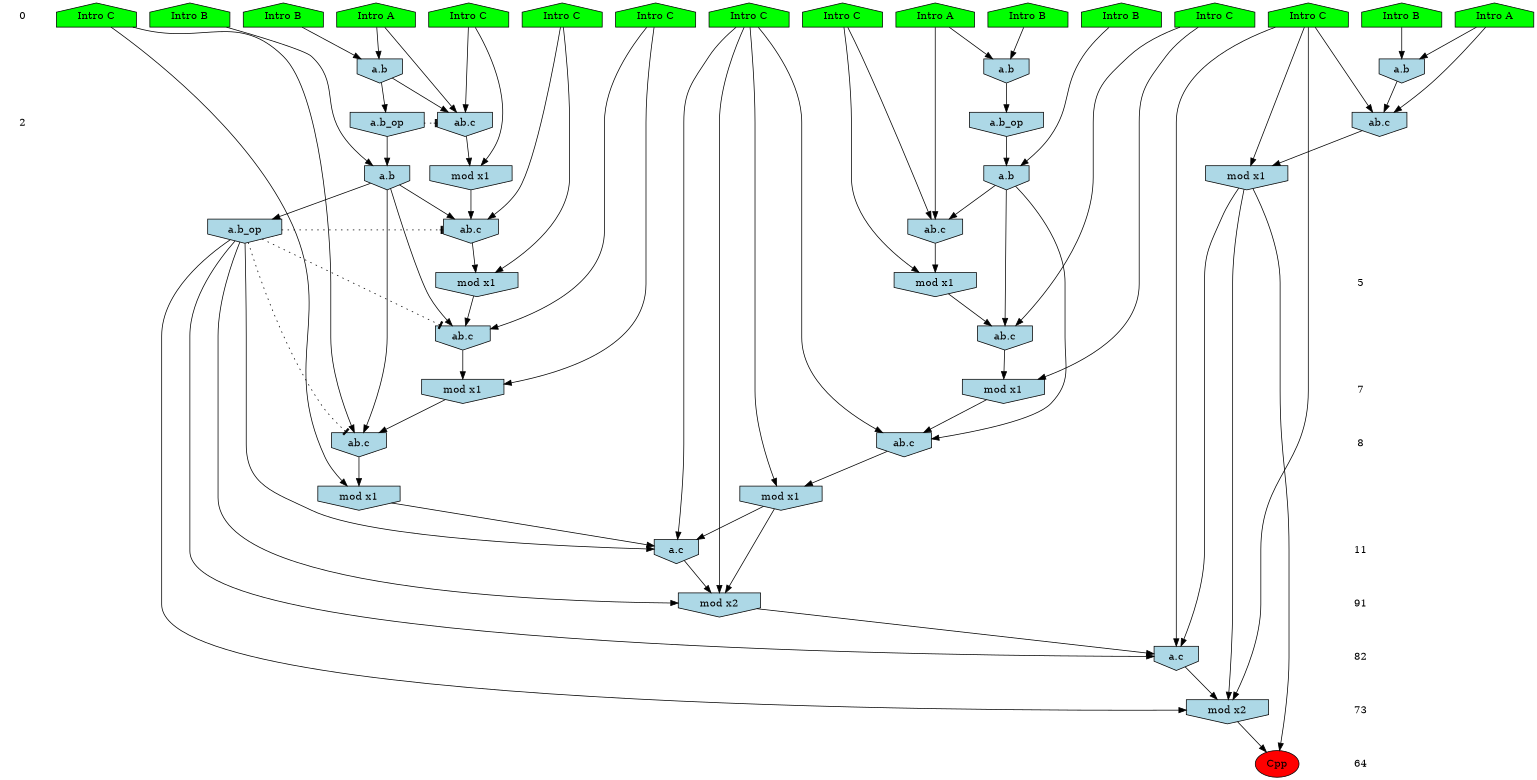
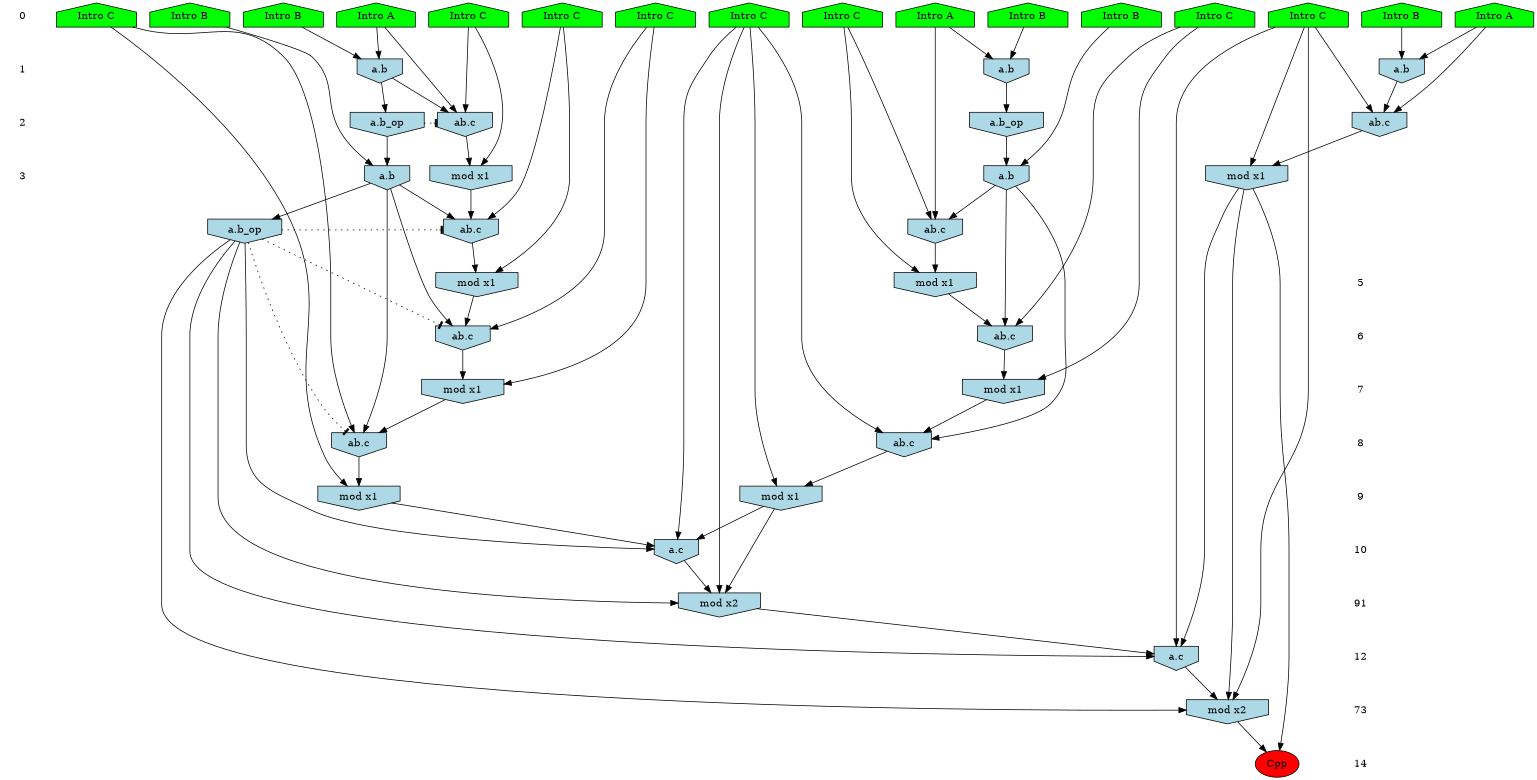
node "1": added
node "3": added
node "6": added
node "9": added
node "11": label "11" -> "10"
node "82": label "82" -> "12"
node "64": label "64" -> "14"
